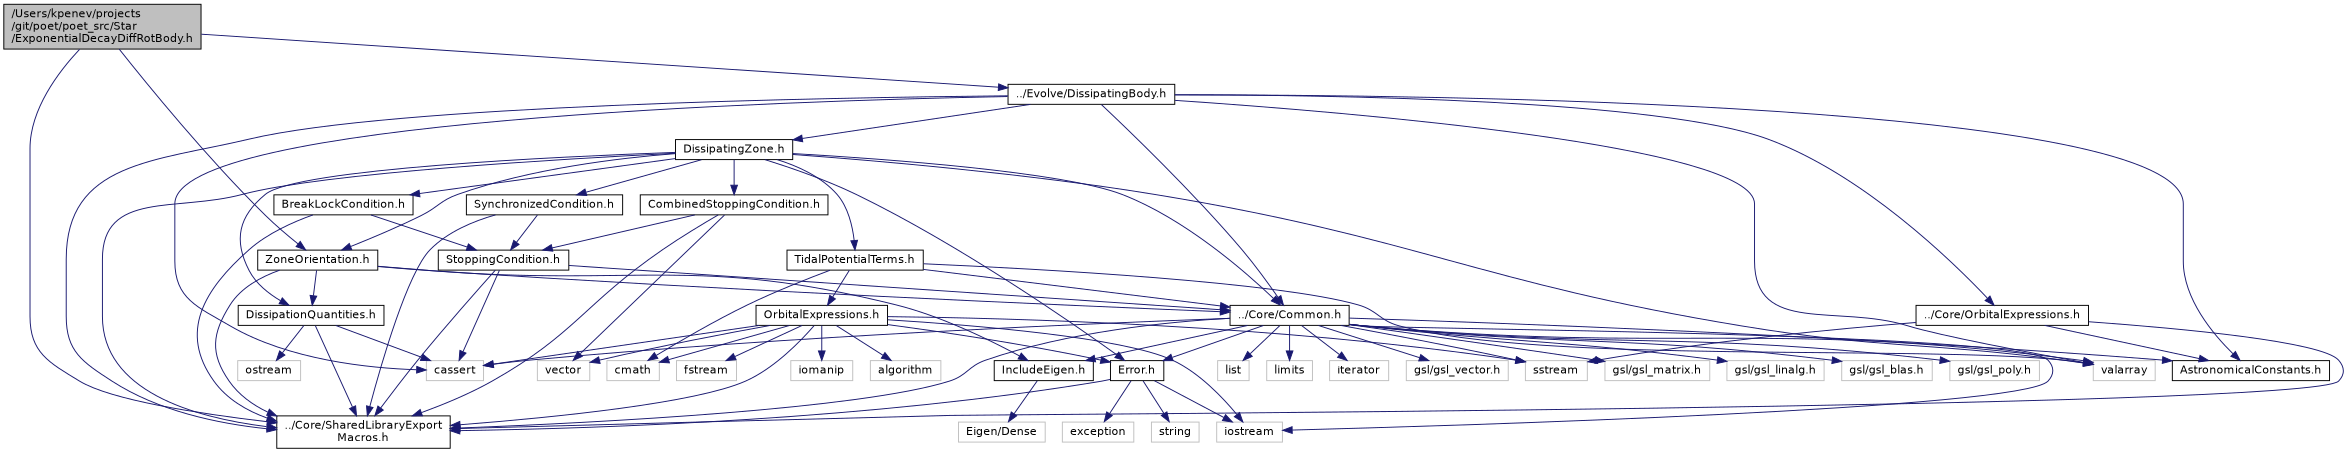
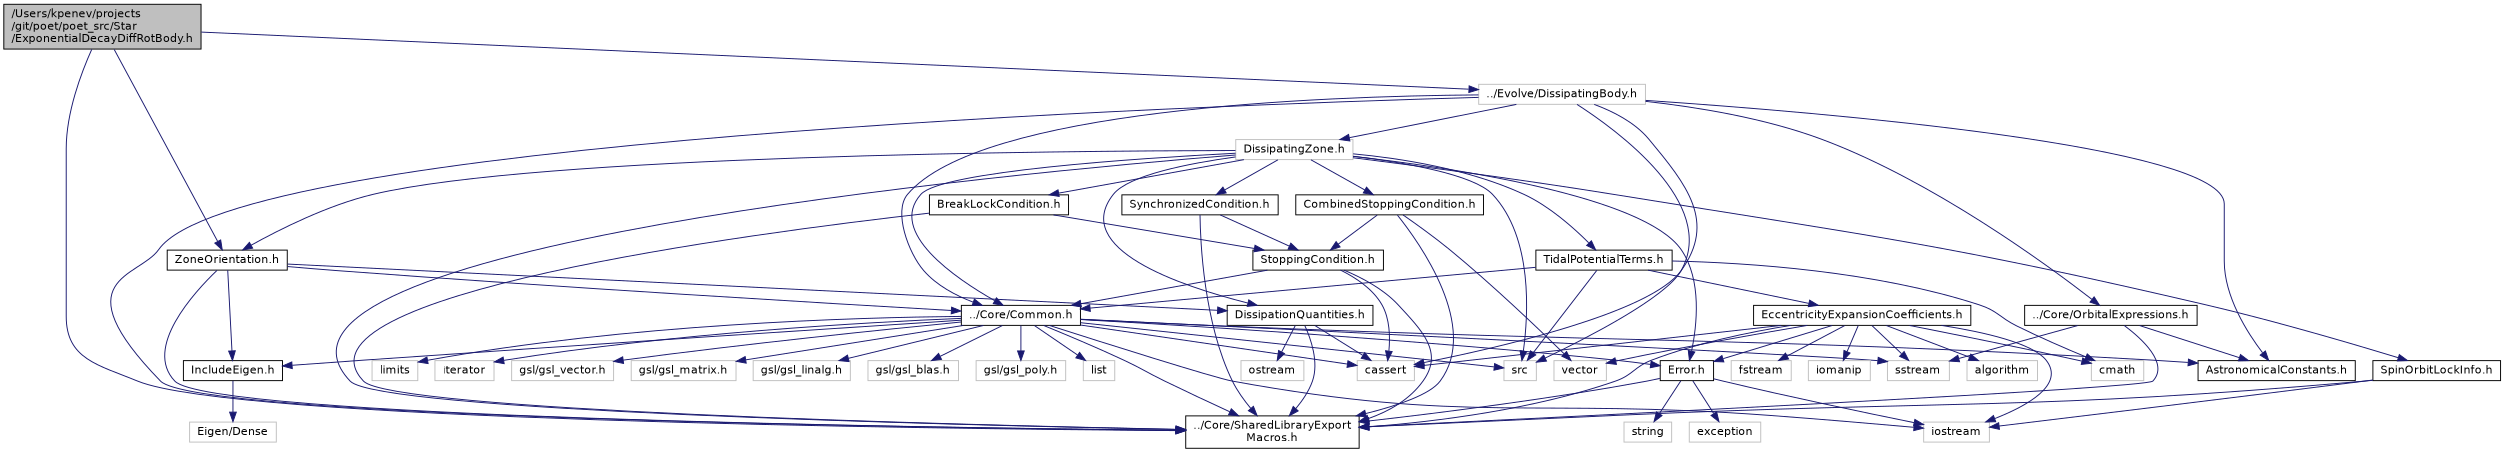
node "../Evolve/DissipatingBody.h": color black -> grey75
node "DissipatingZone.h": color black -> grey75
node "OrbitalExpressions.h": label "OrbitalExpressions.h" -> "EccentricityExpansionCoefficients.h"
node "valarray": label "valarray" -> "src"
node "SpinOrbitLockInfo.h": added
